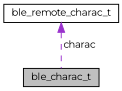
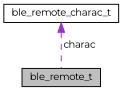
node "ble_charac_t": label "ble_charac_t" -> "ble_remote_t"
